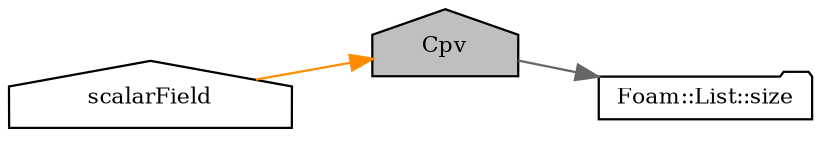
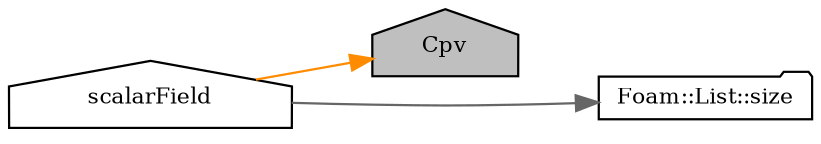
edge "Cpv" -> "Foam::List::size": now "scalarField" -> "Foam::List::size"
